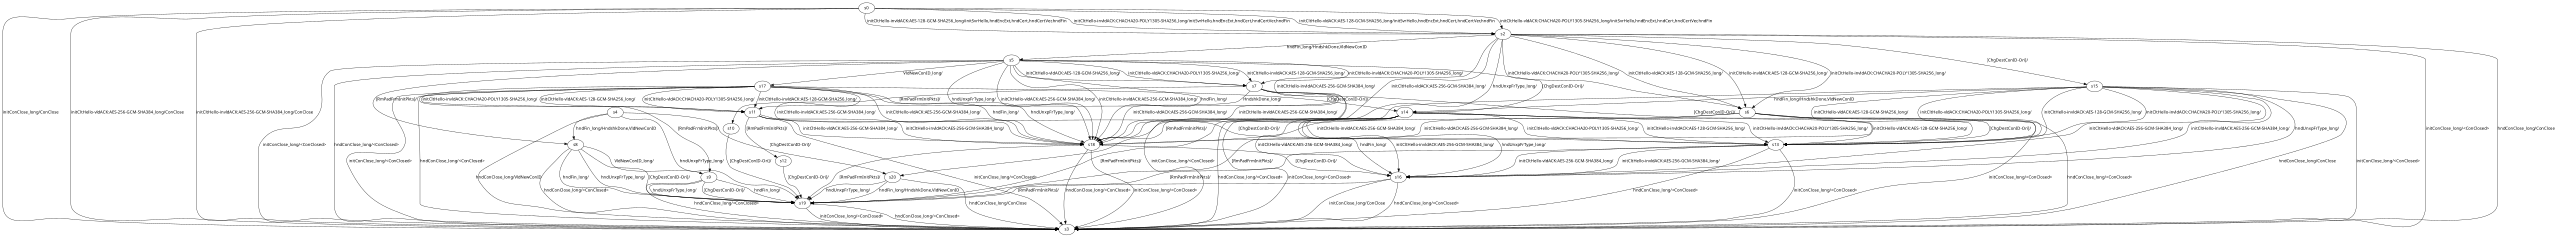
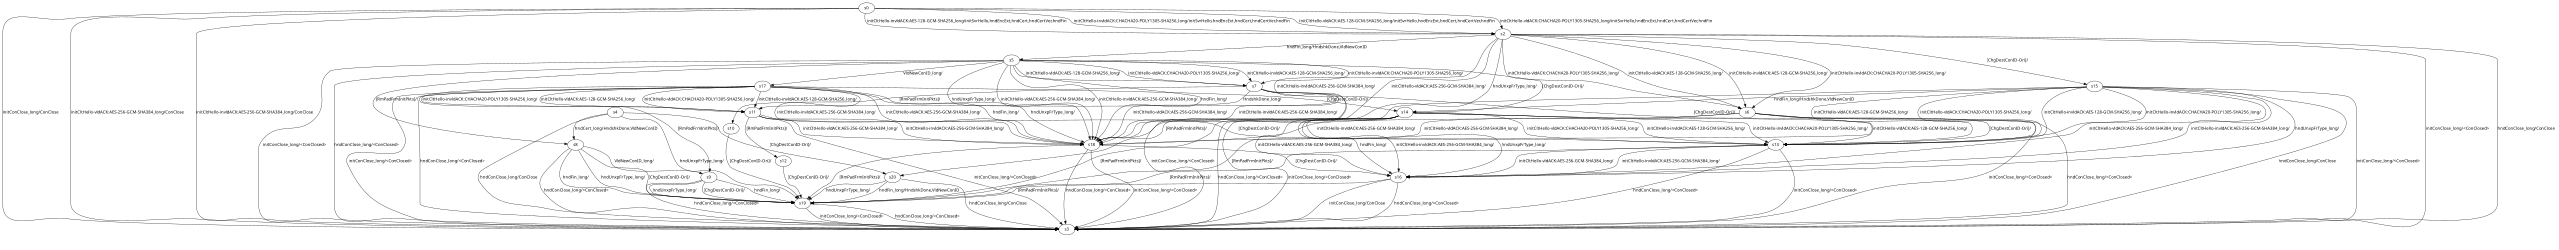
edge "s4" -> "s8": label "hndFin_long/HndshkDone,VldNewConID " -> "hndCert_long/HndshkDone,VldNewConID "
edge "s4" -> "s3": label "hndConClose_long/VldNewConID " -> "hndConClose_long/ConClose "
